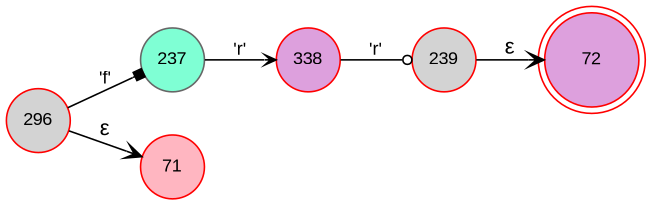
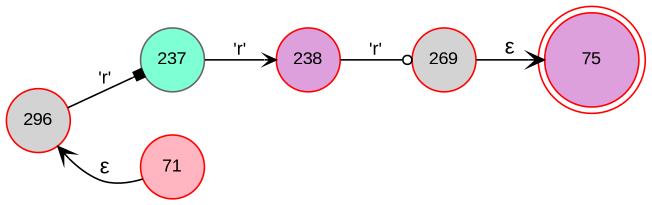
node "338": label "338" -> "238"
node "239": label "239" -> "269"
node "72": label "72" -> "75"
edge "296" -> "237": label "'f'" -> "'r'"
edge "296" -> "71": reversed
